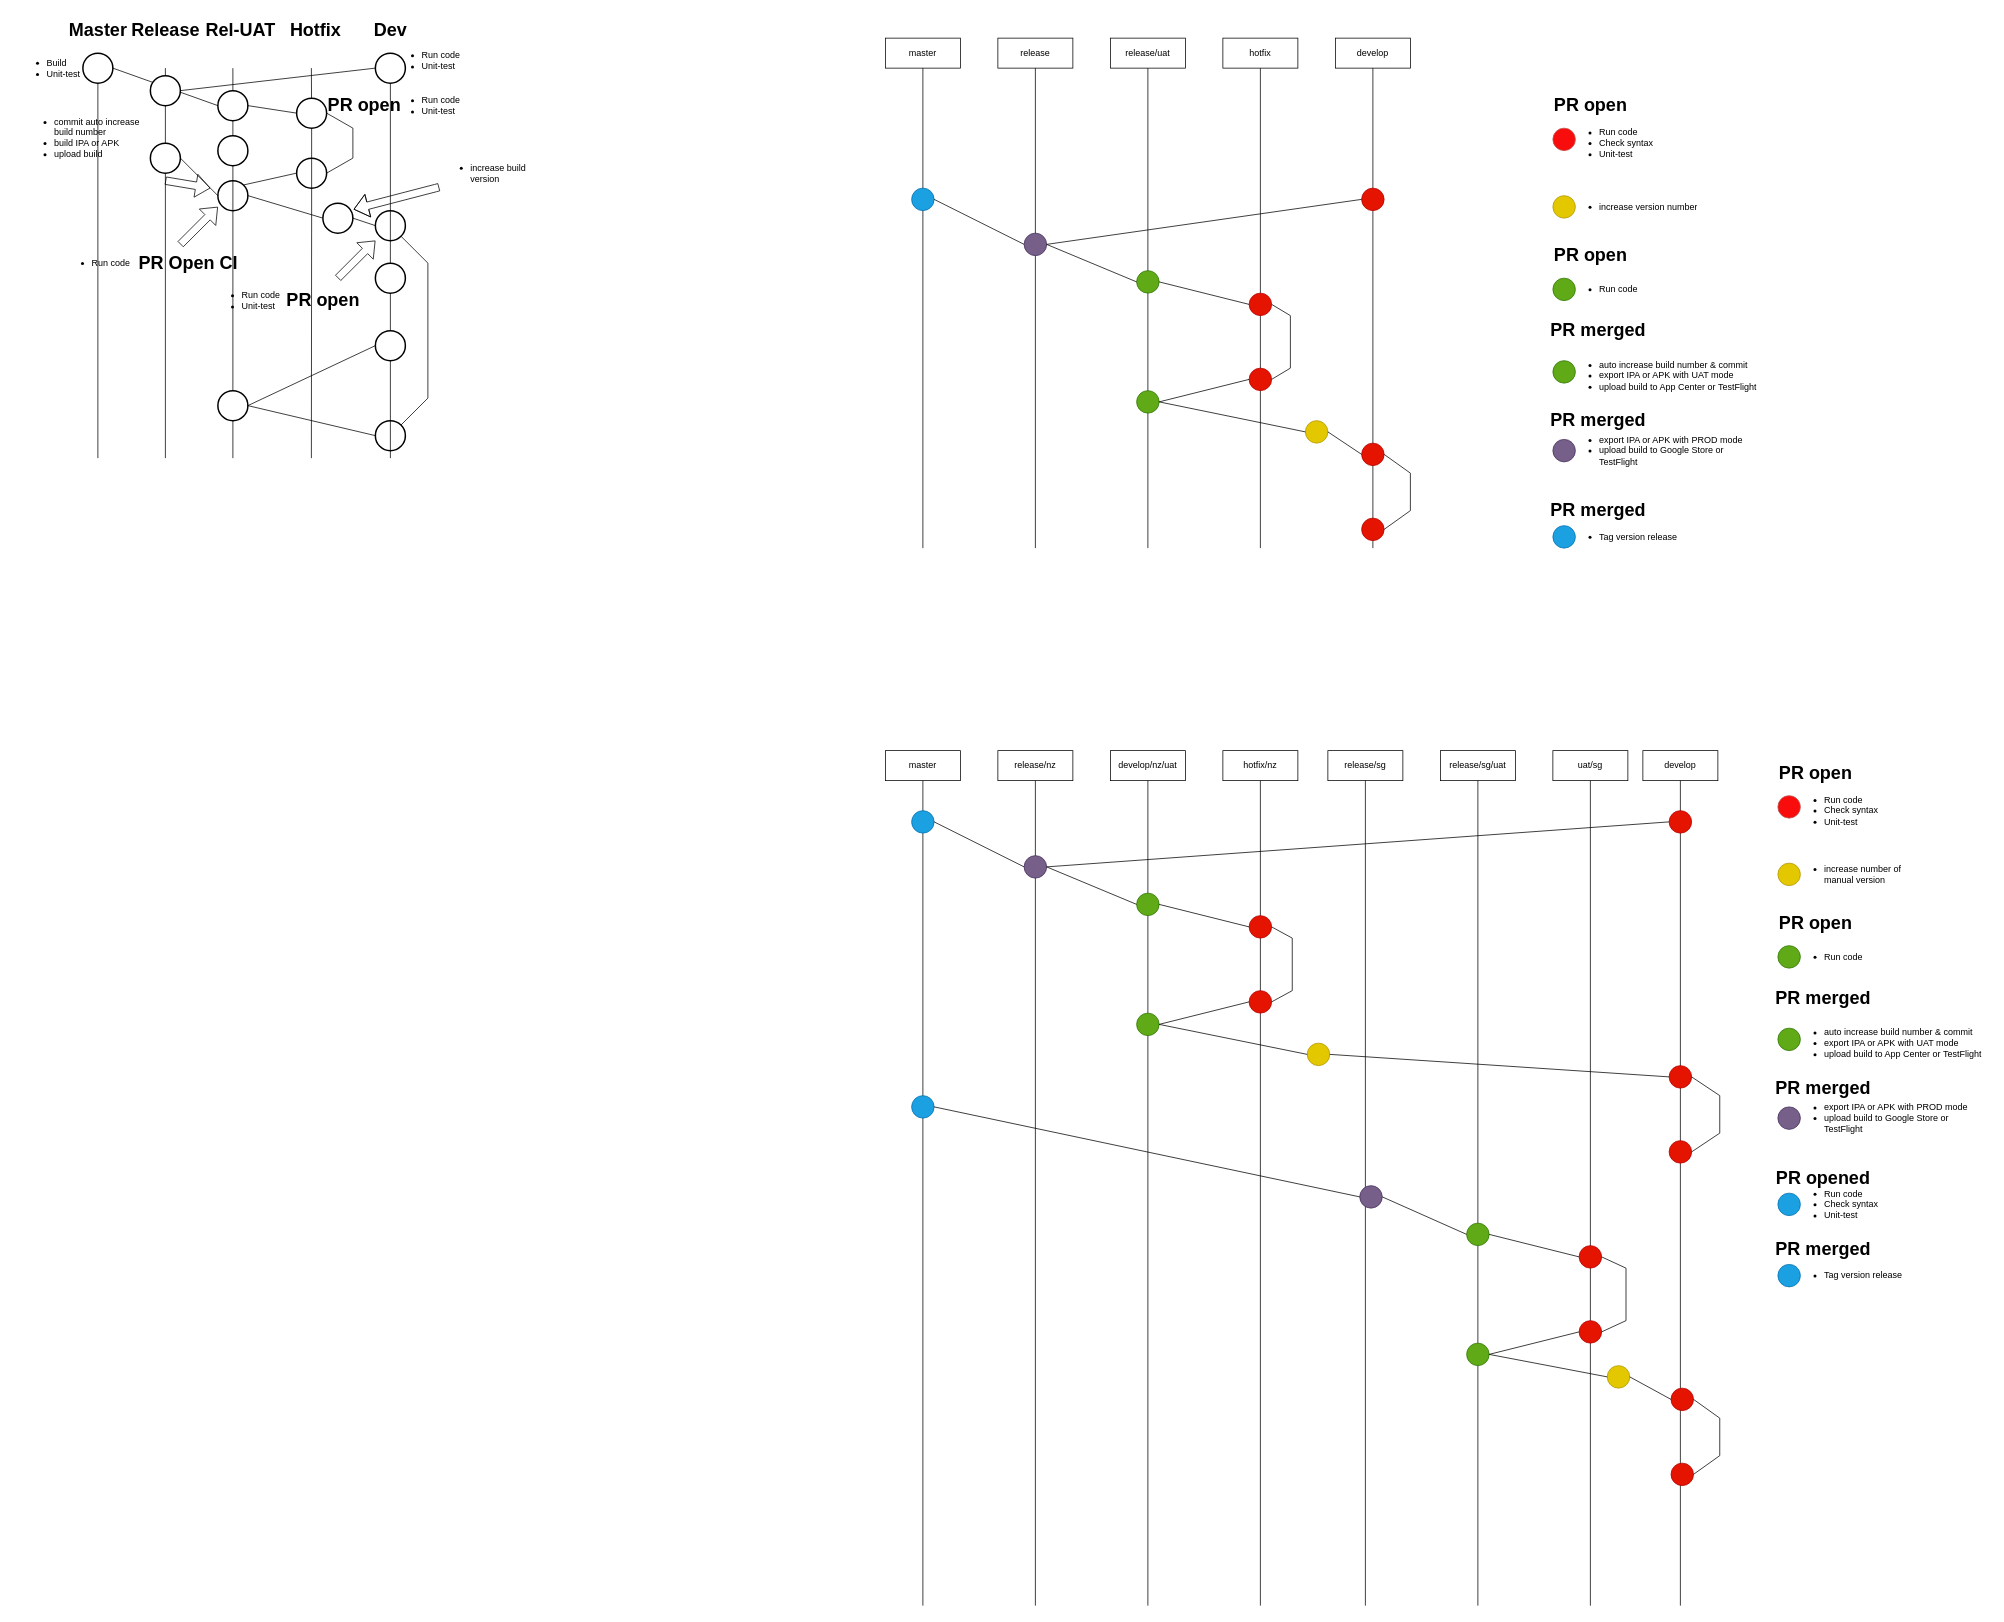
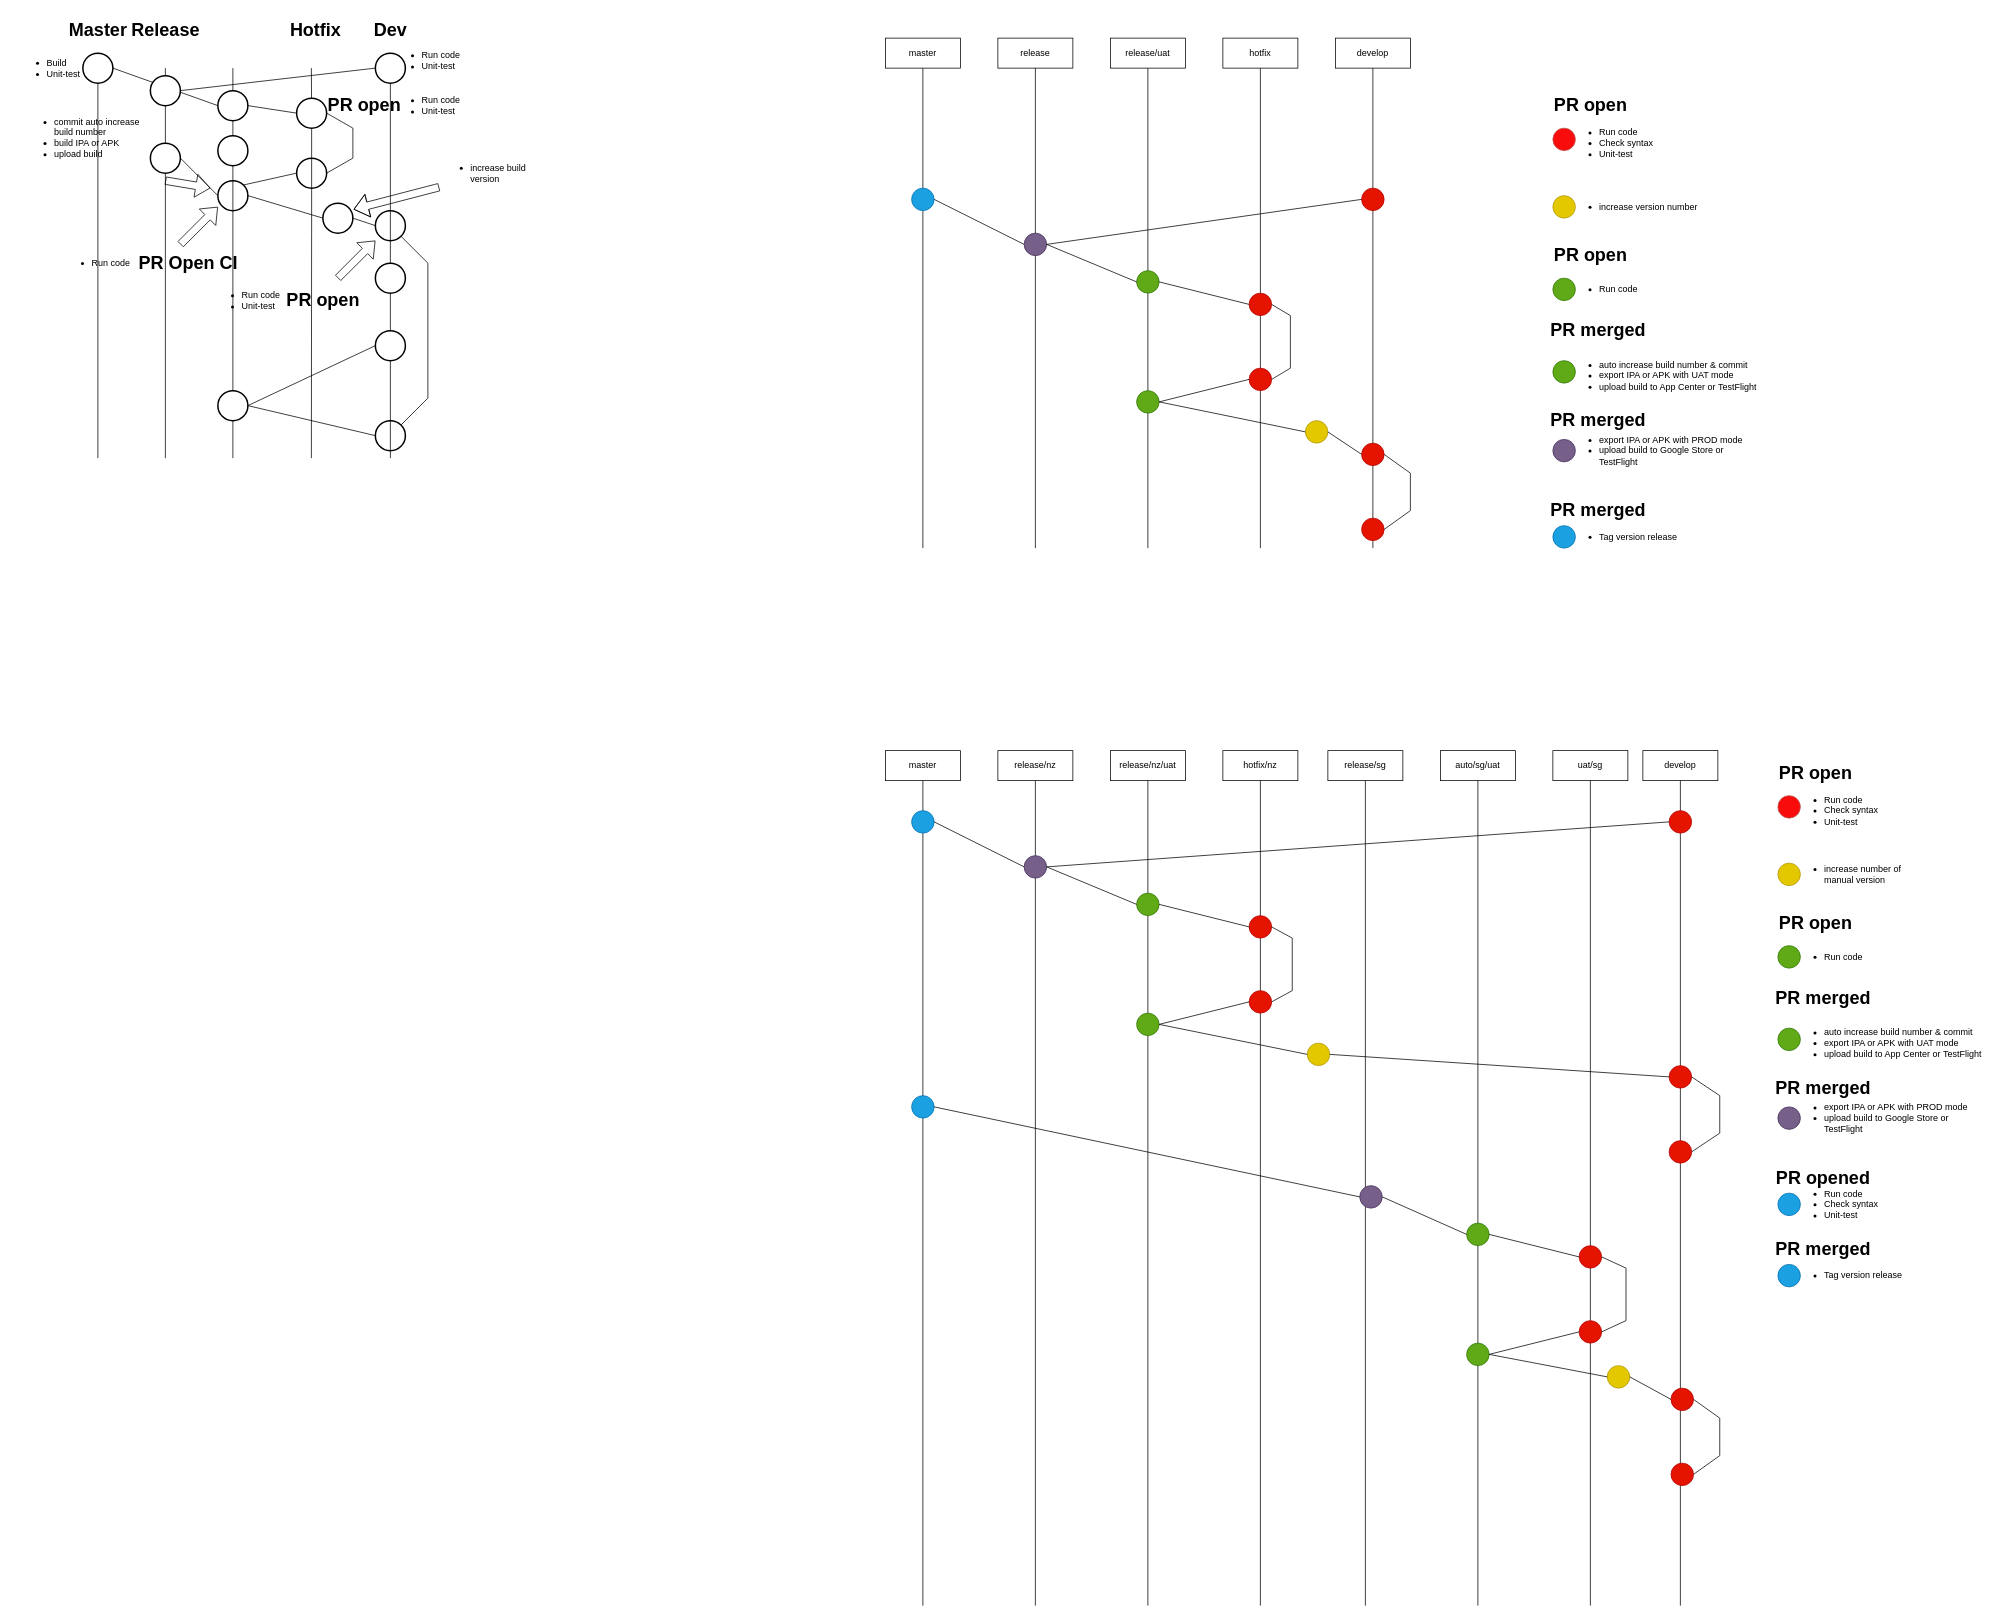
node "Rel-UAT": removed
node "develop/nz/uat": label "develop/nz/uat" -> "release/nz/uat"
node "release/sg/uat": label "release/sg/uat" -> "auto/sg/uat"
